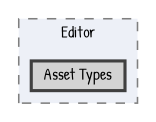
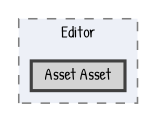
node "Asset Types": label "Asset Types" -> "Asset Asset"
